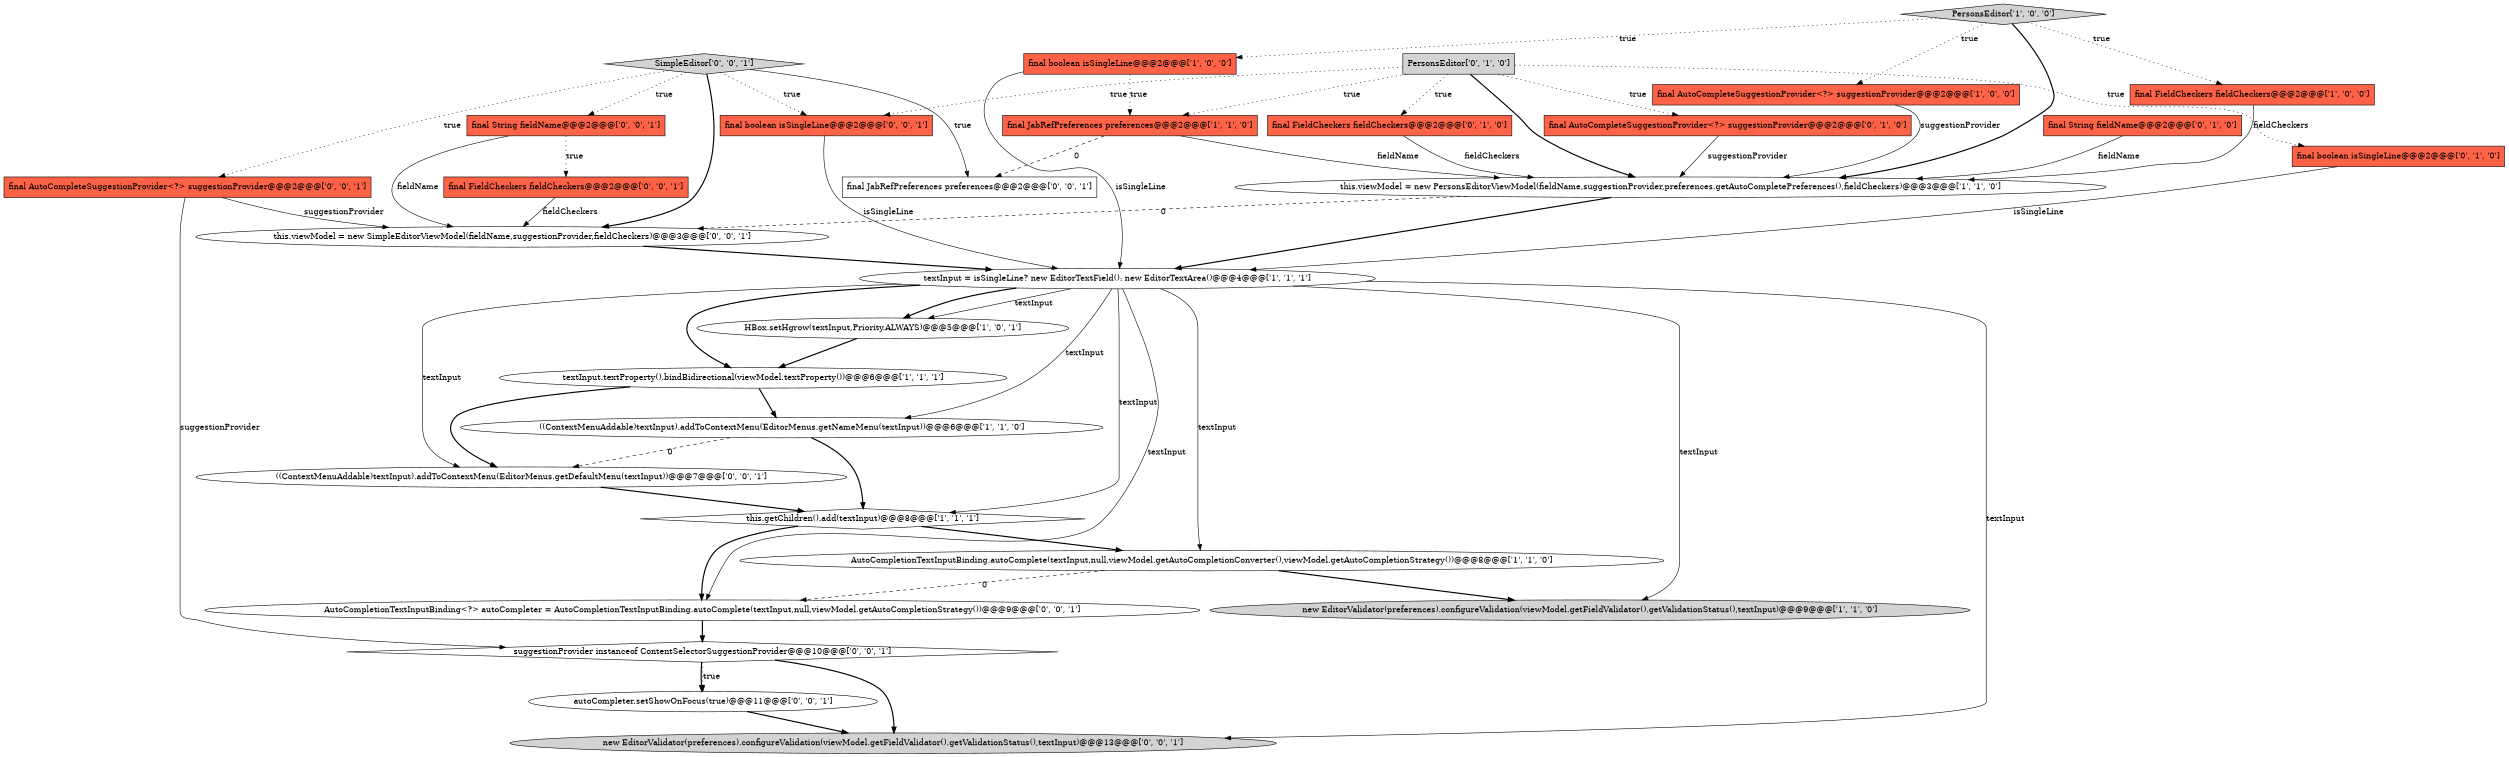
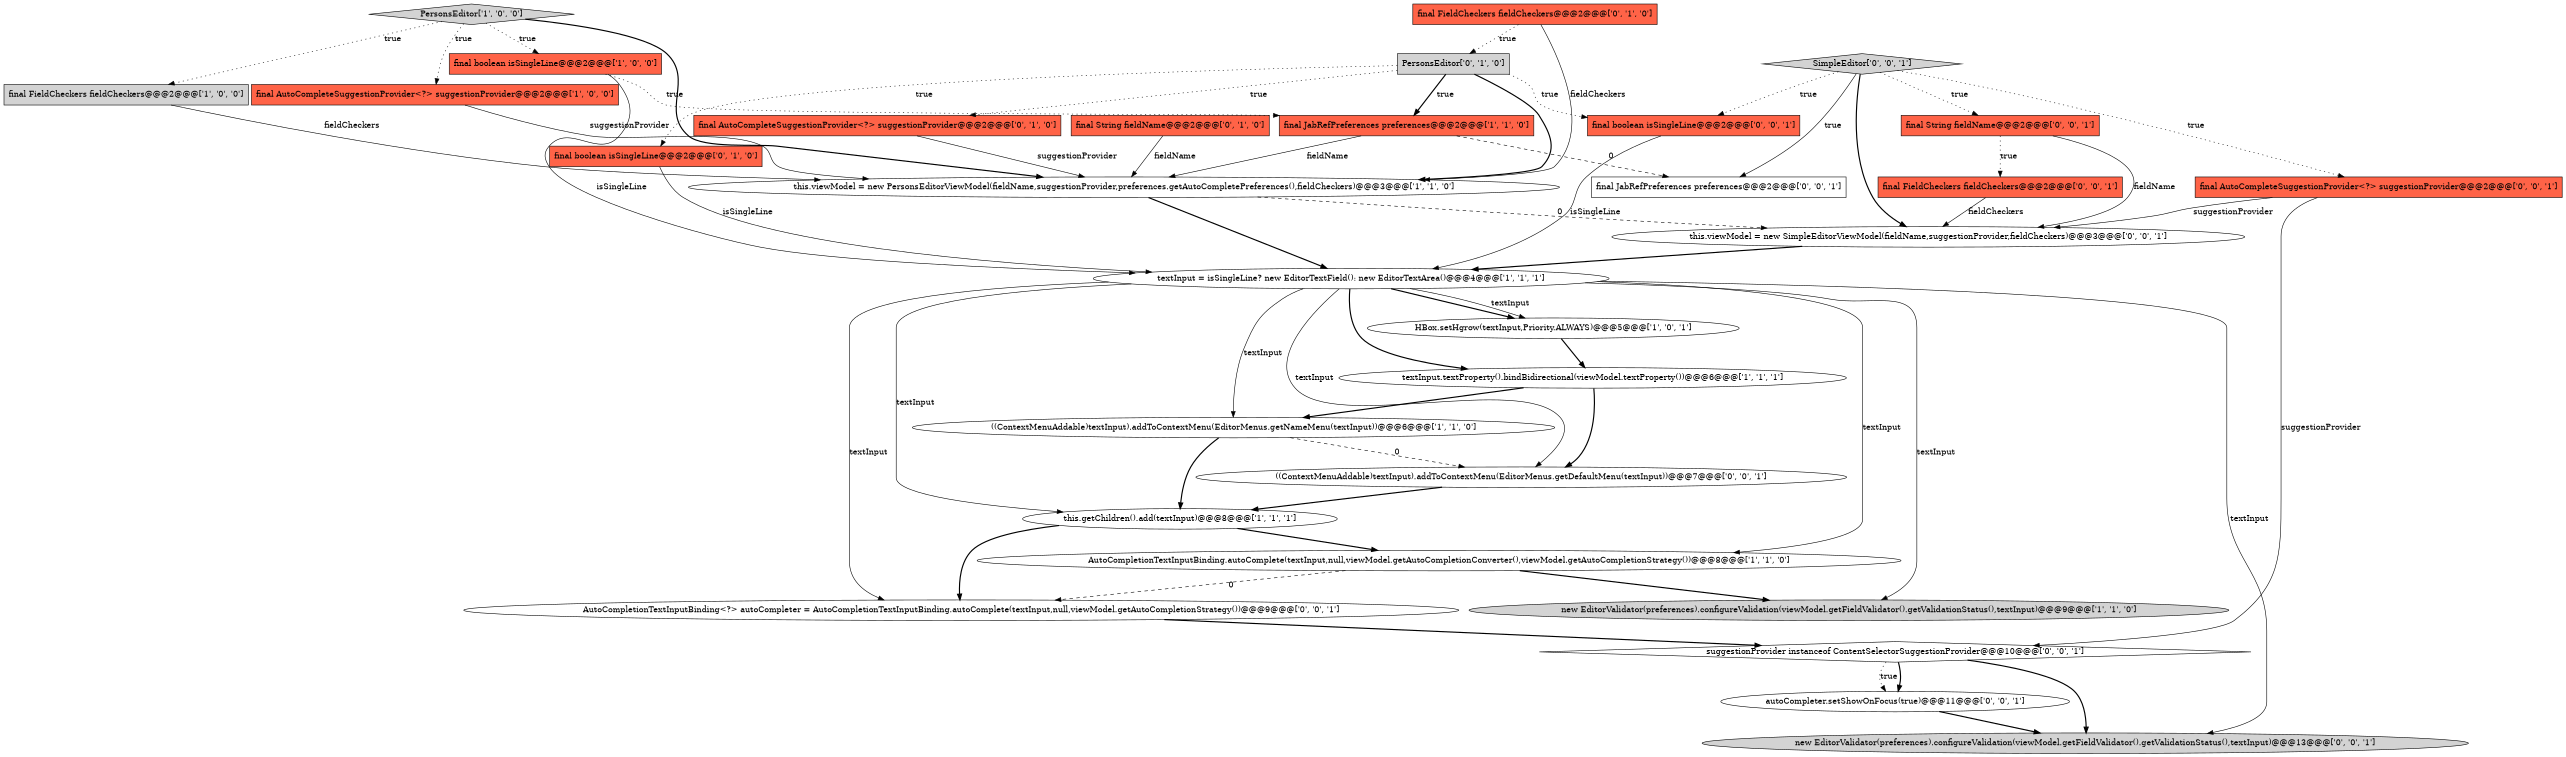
edge "PersonsEditor['0', '1', '0']" -> "final FieldCheckers fieldCheckers@@@2@@@['0', '1', '0']": reversed
edge "PersonsEditor['0', '1', '0']" -> "final JabRefPreferences preferences@@@2@@@['1', '1', '0']": style dotted -> bold
node "final FieldCheckers fieldCheckers@@@2@@@['1', '0', '0']": fillcolor tomato -> lightgray
node "this.getChildren().add(textInput)@@@8@@@['1', '1', '1']": shape diamond -> ellipse
